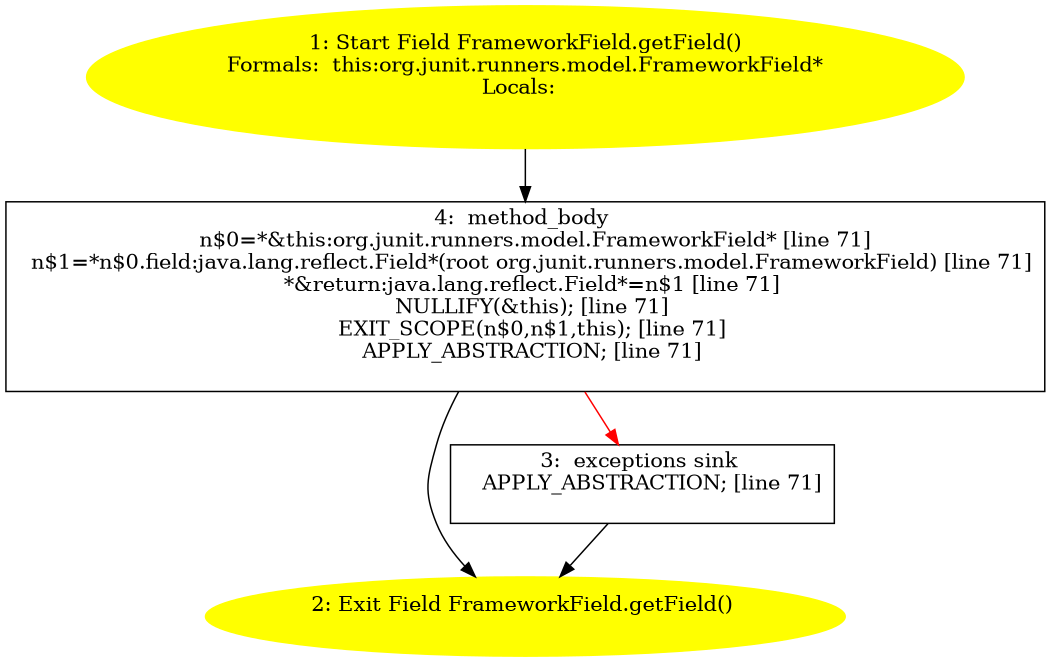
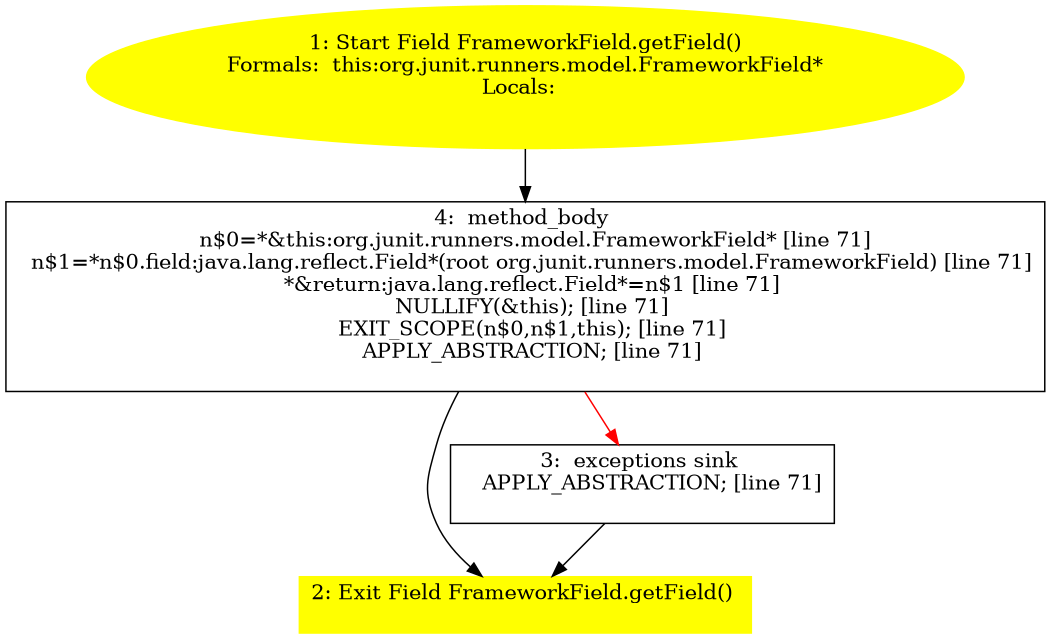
node "2: Exit Field FrameworkField.getField()": shape ellipse -> box
